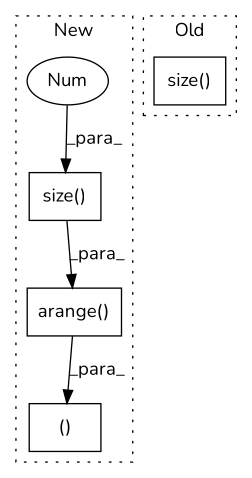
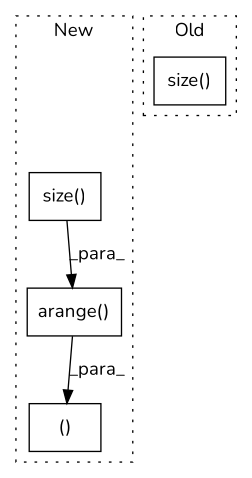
node "Num": removed
